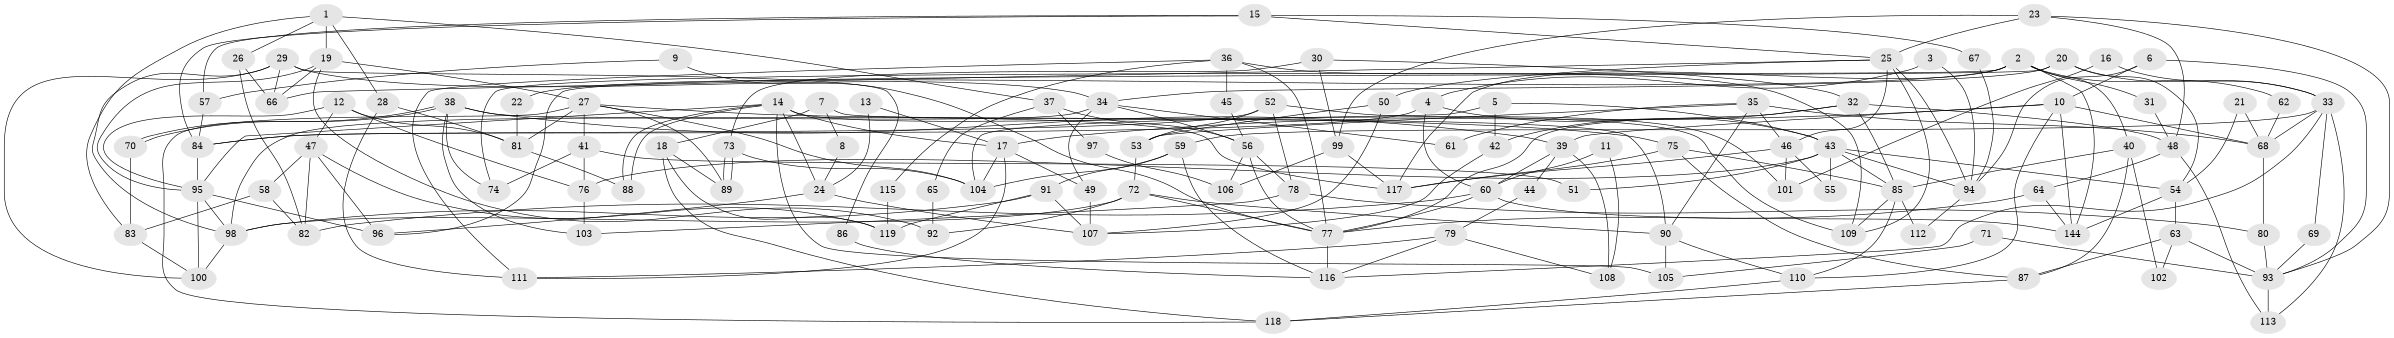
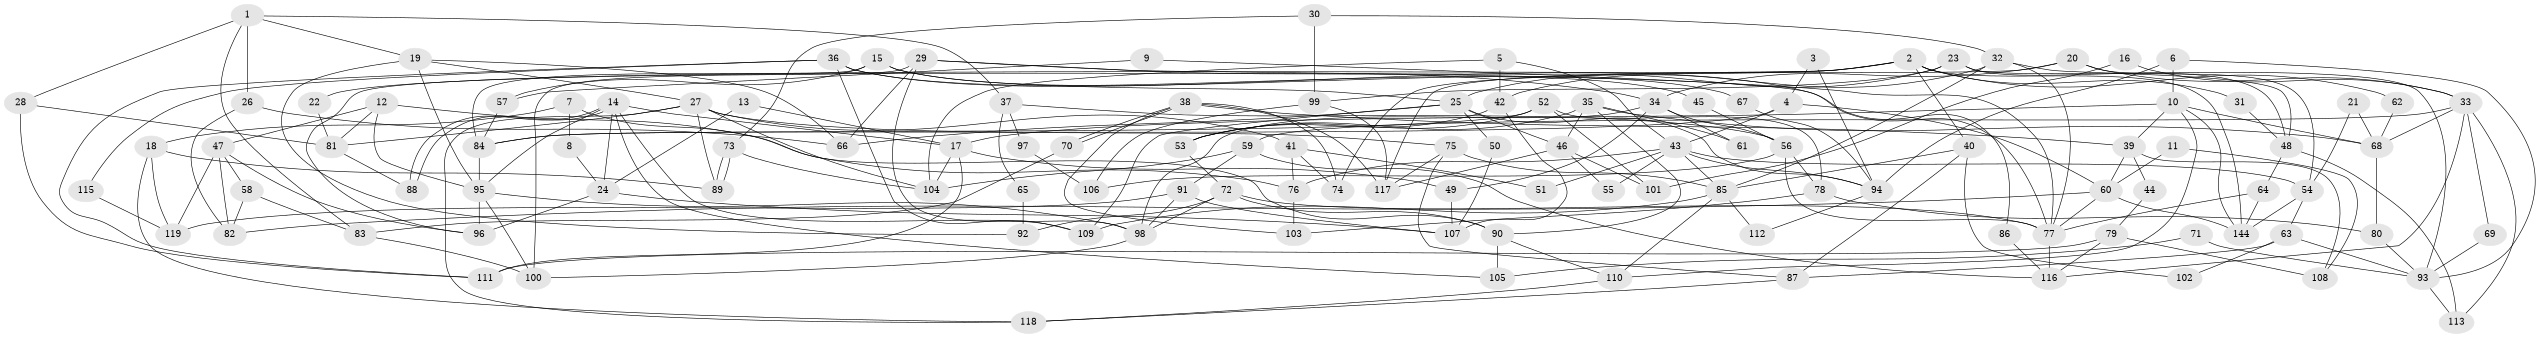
edge "50" -- "53": now "42" -- "53"
